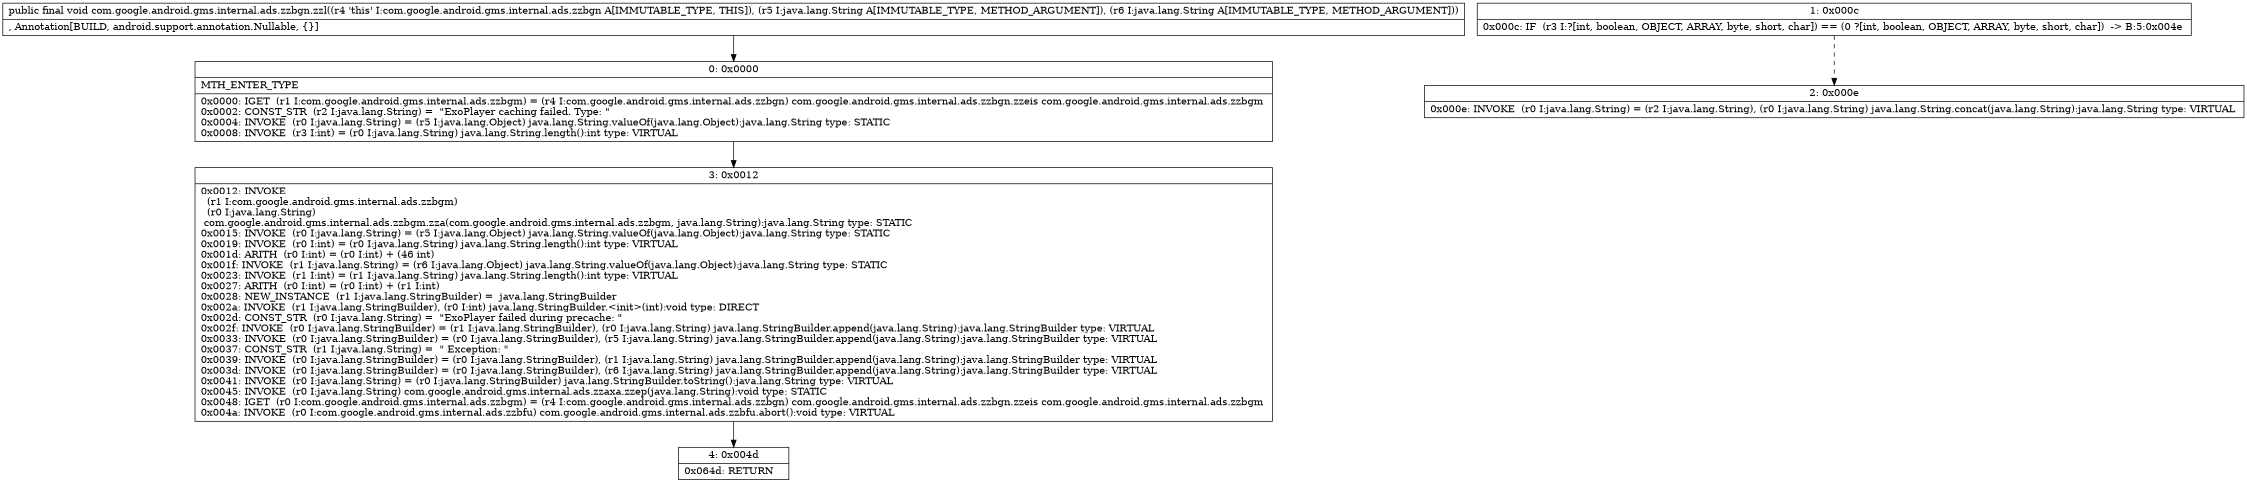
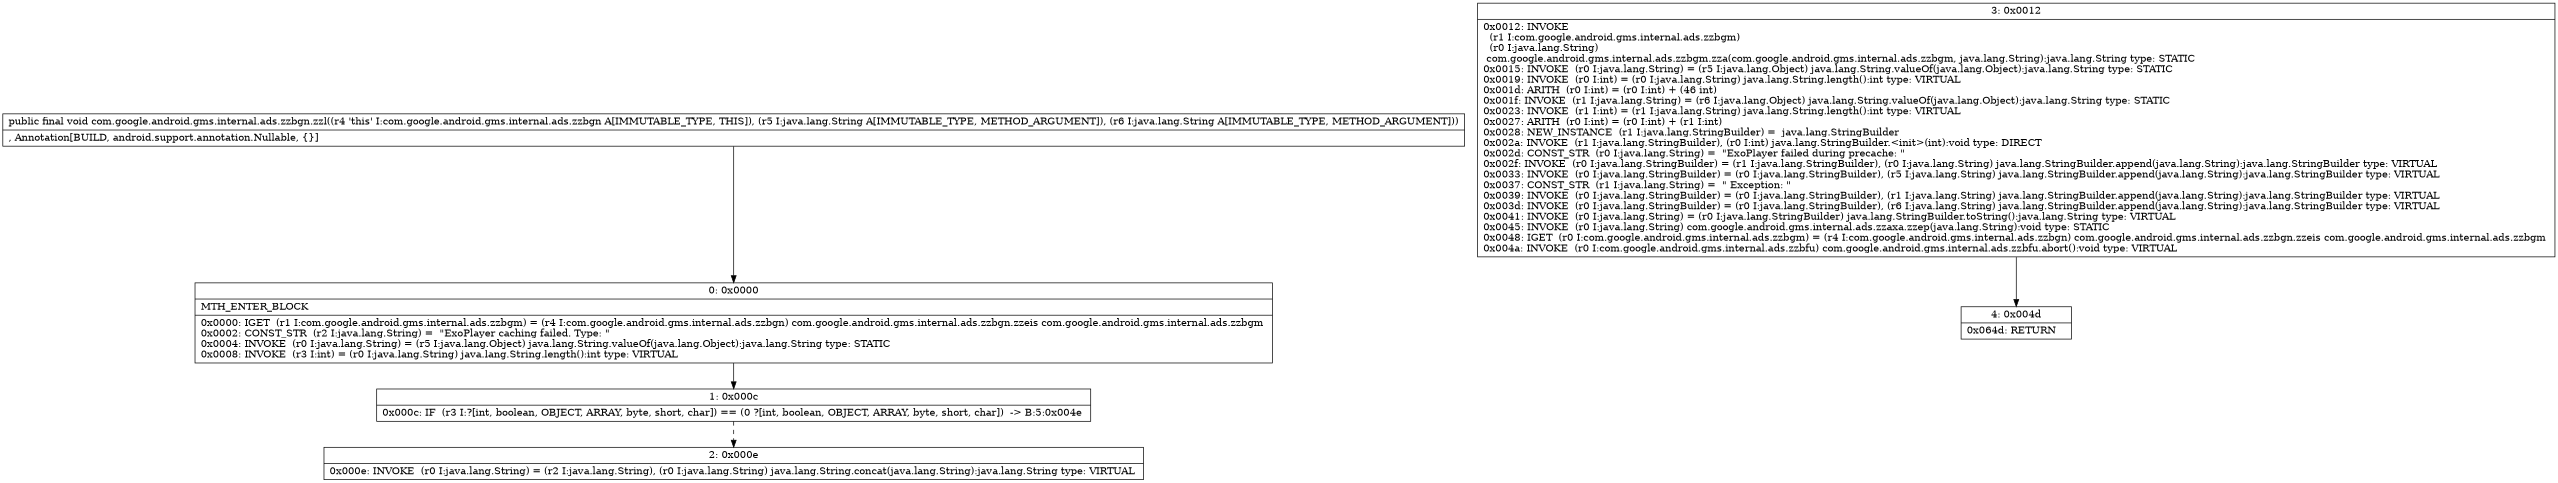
node "0: 0x0000": text "MTH_ENTER_TYPE" -> "MTH_ENTER_BLOCK"
edge "0: 0x0000" -> "3: 0x0012": now "0: 0x0000" -> "1: 0x000c"
